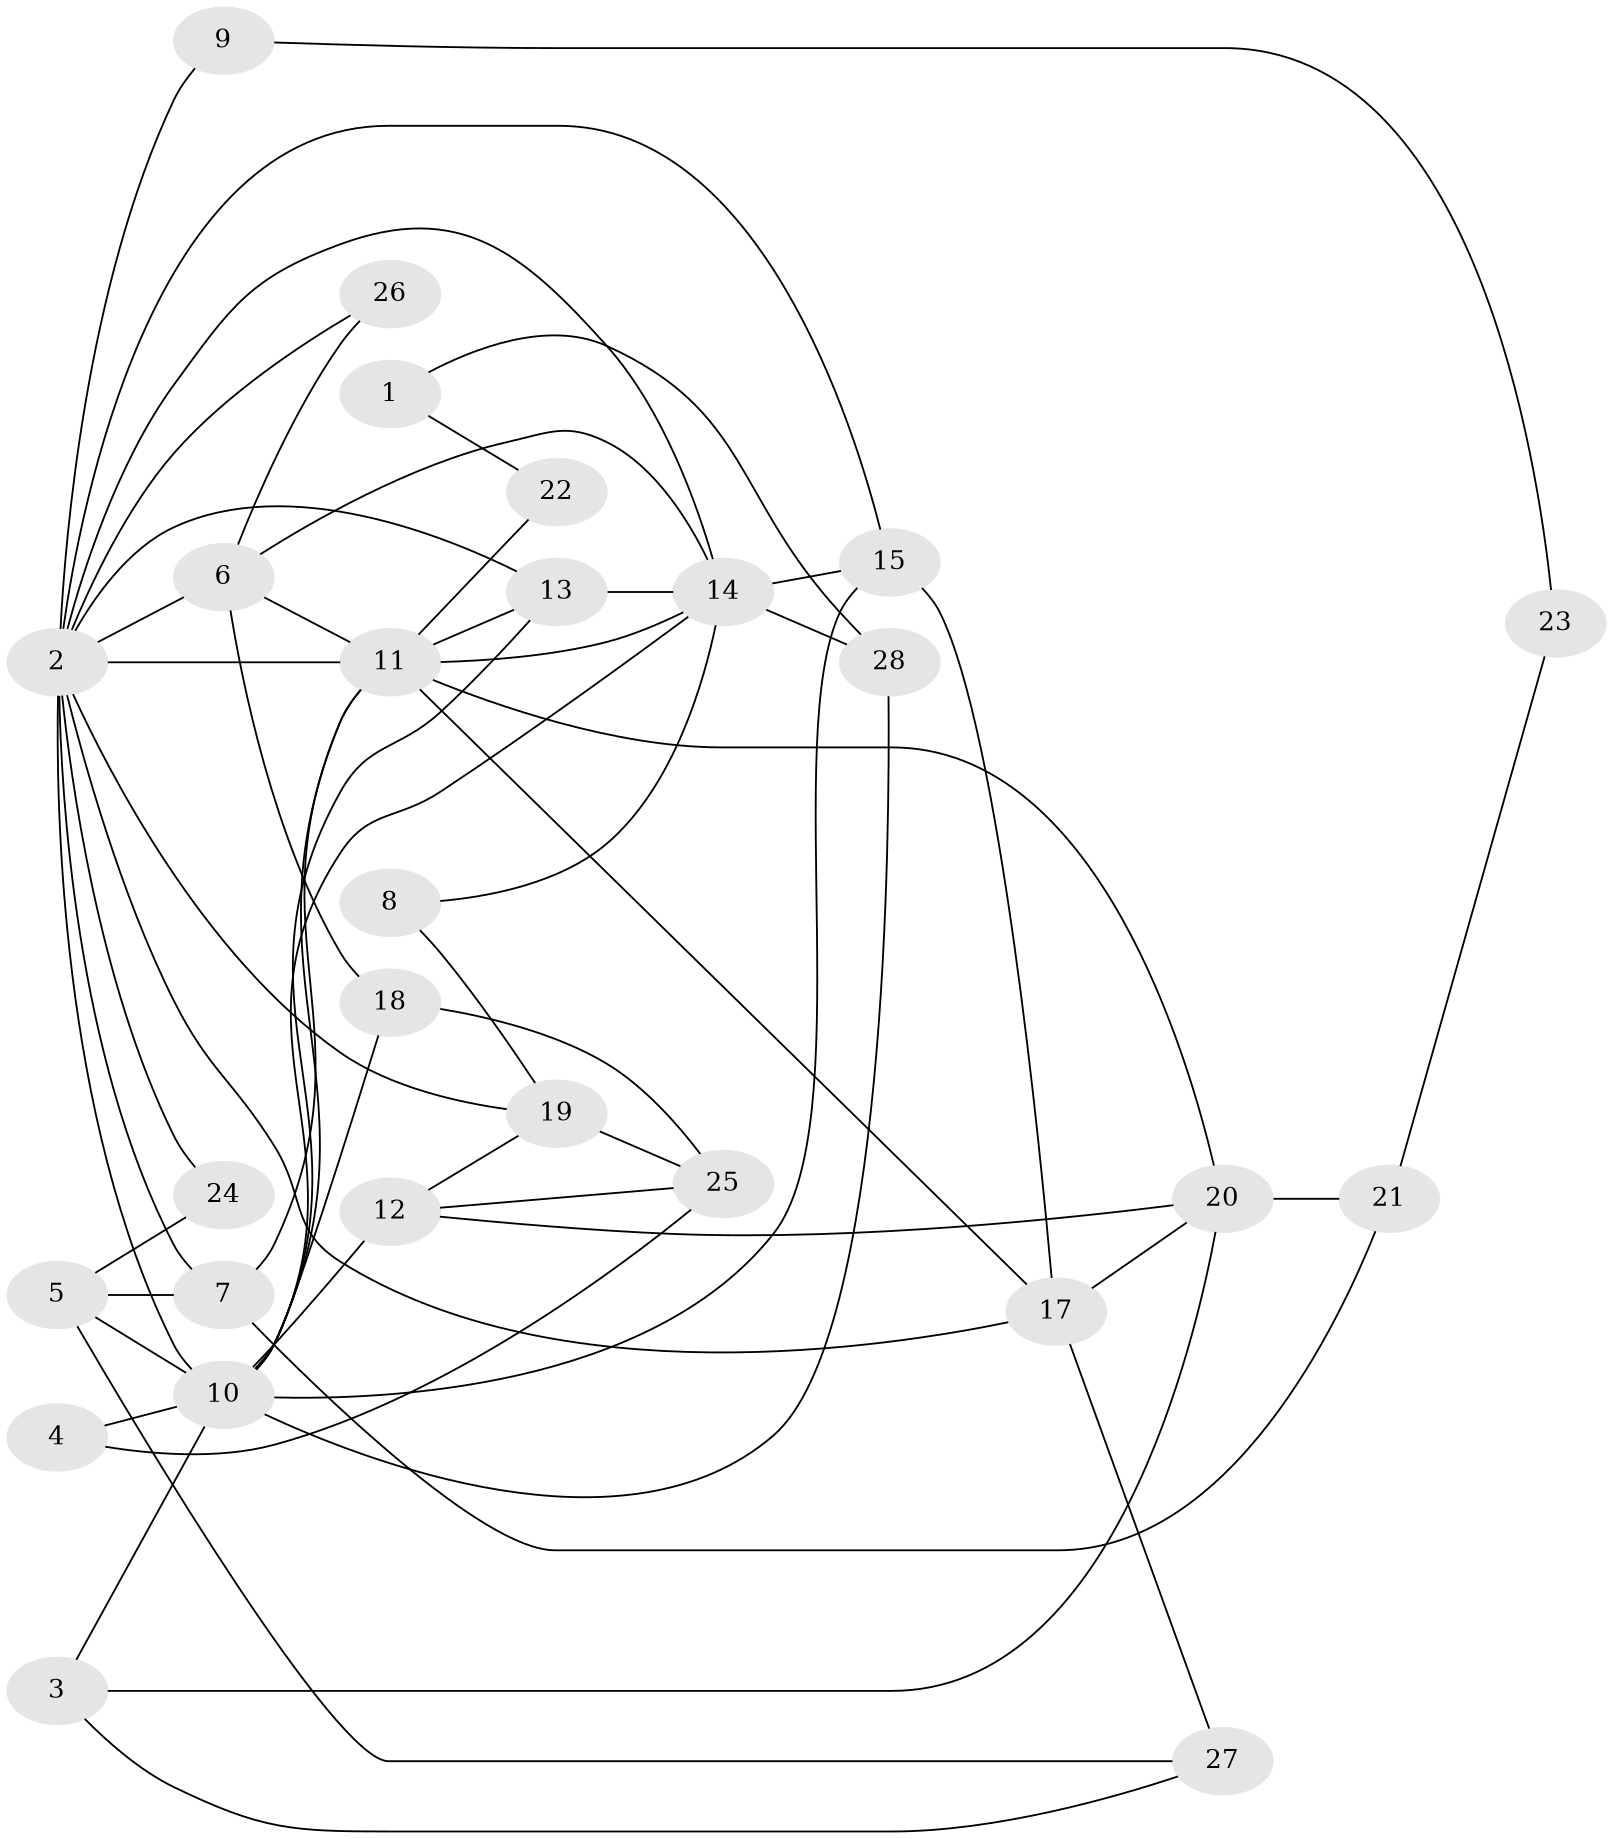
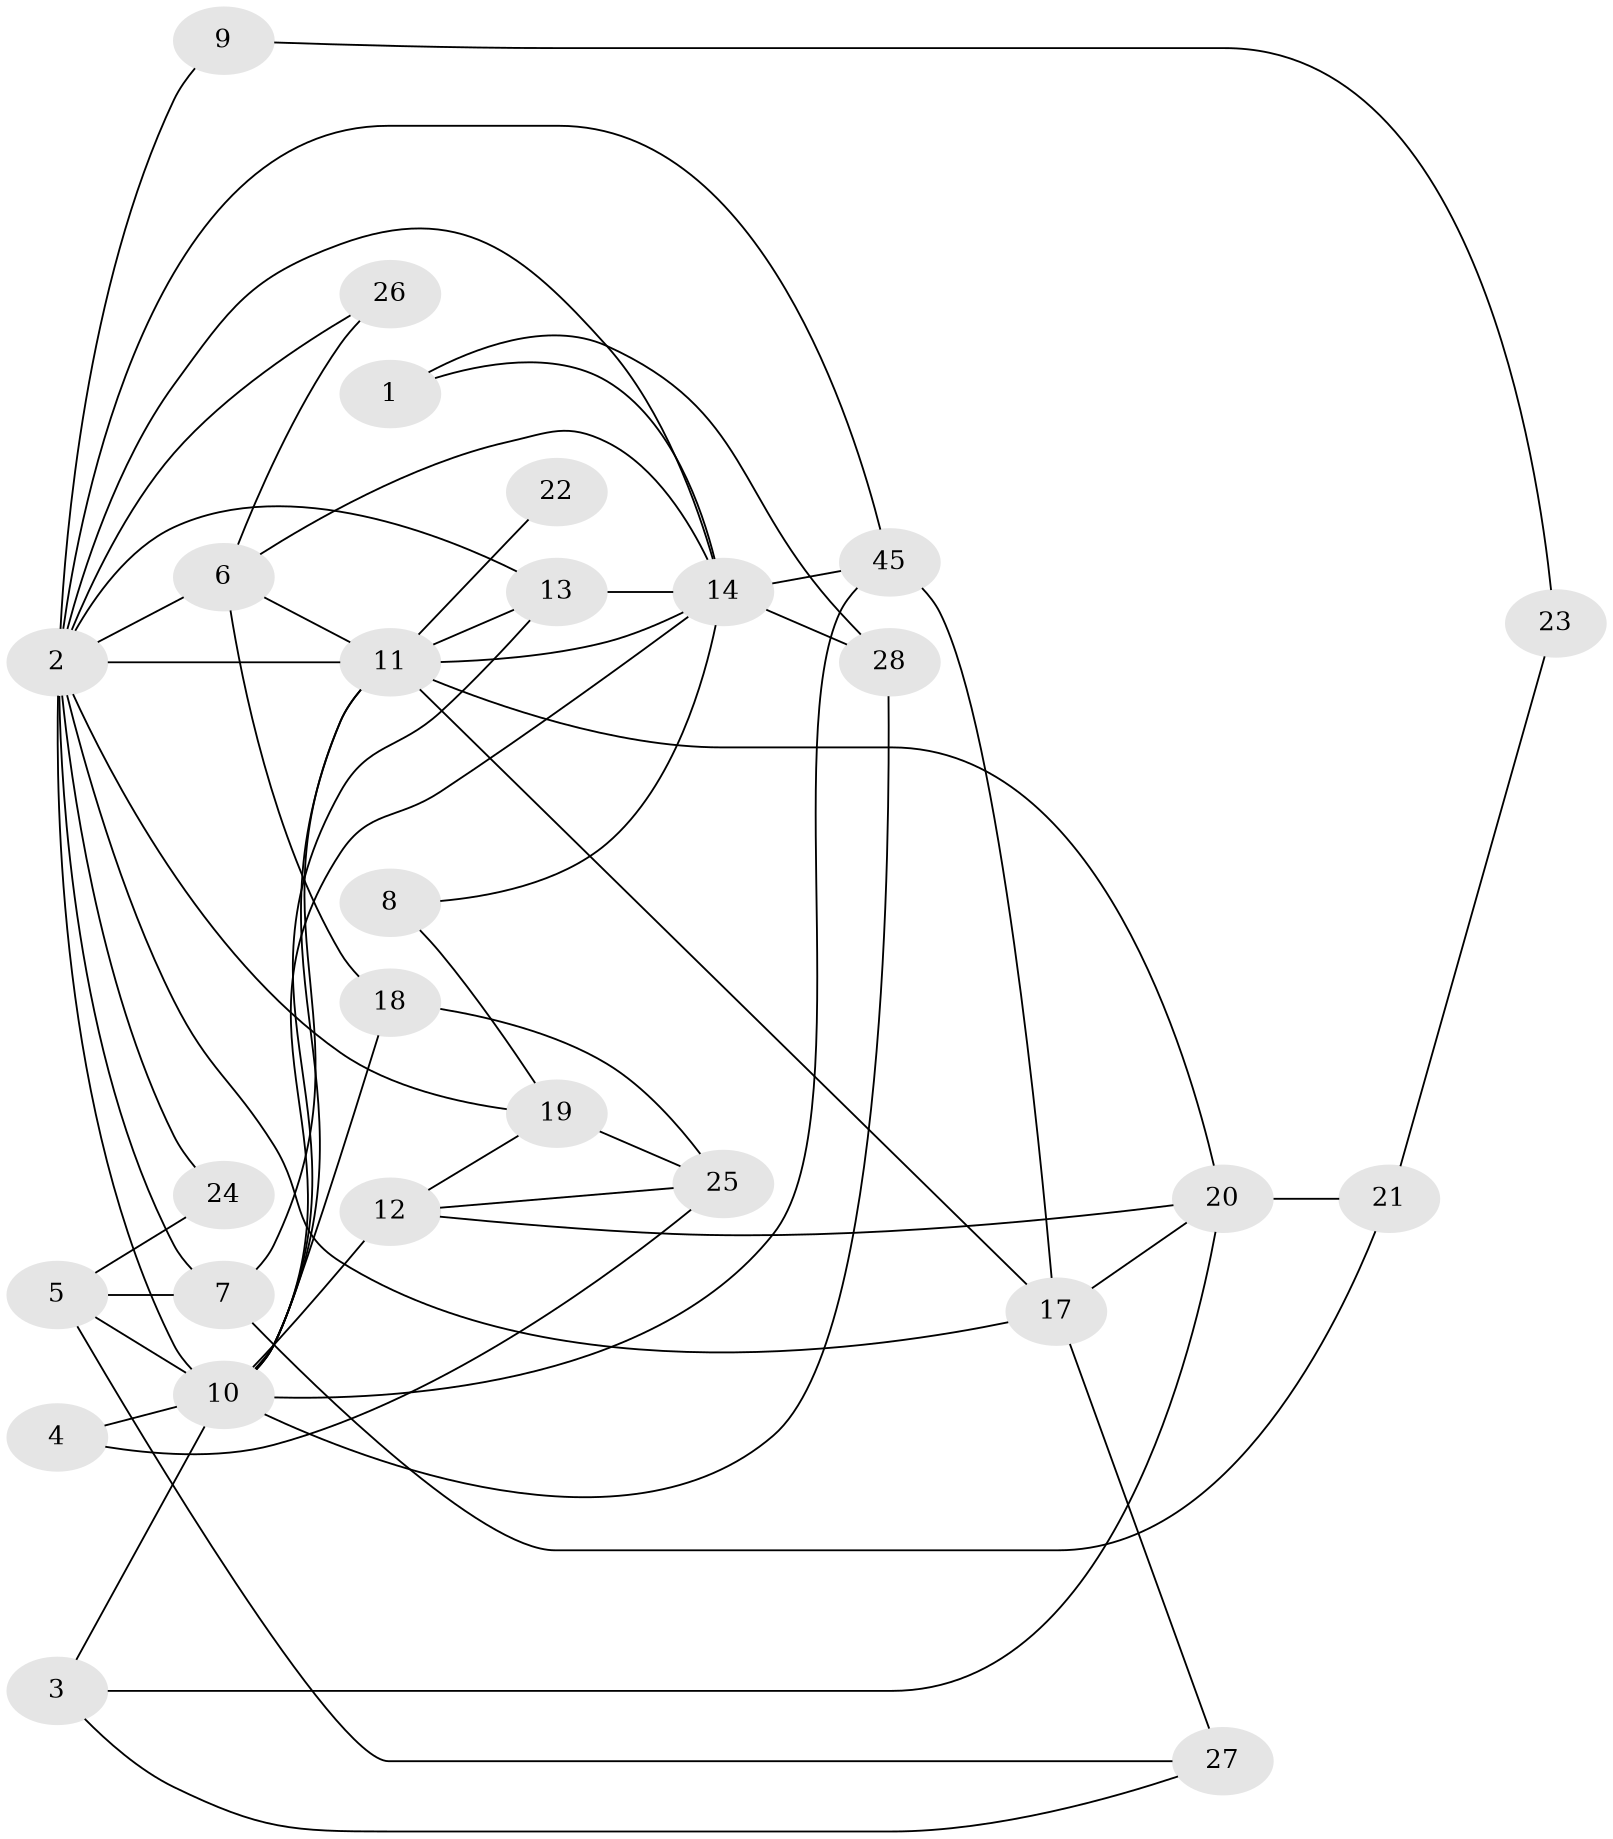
edge "1" -- "22": now "1" -- "14"
node "15": label "15" -> "45"
